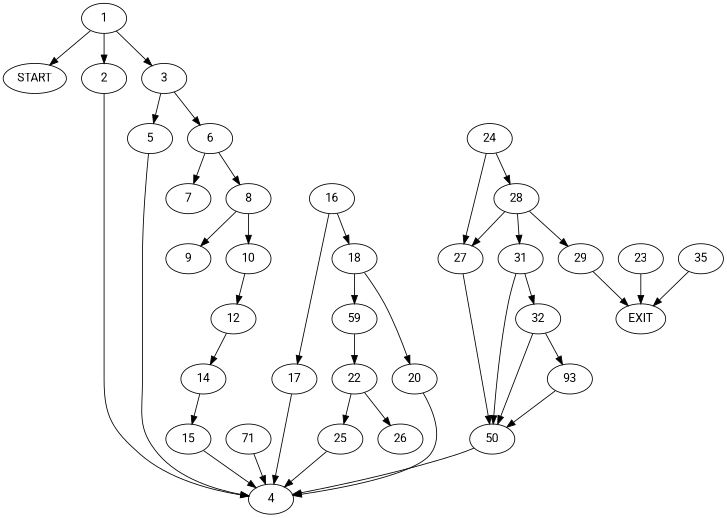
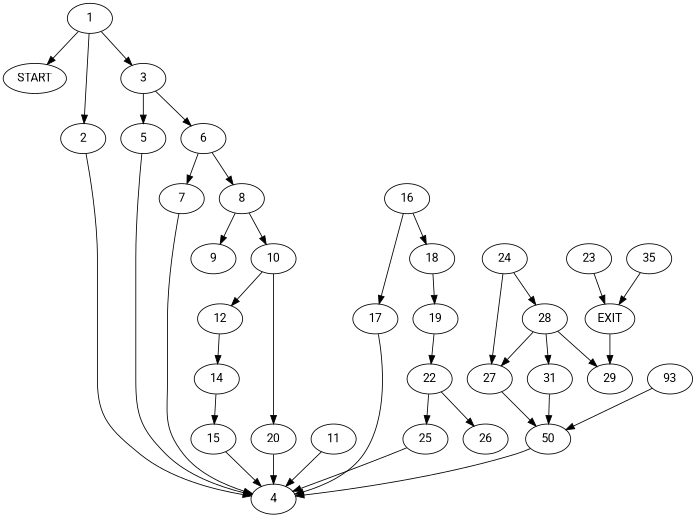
edge "29" -> "EXIT": reversed
edge "18" -> "20": now "10" -> "20"
node "59": label "59" -> "19"
node "32": removed
edge "7" -> "4": added
node "71": label "71" -> "11"
